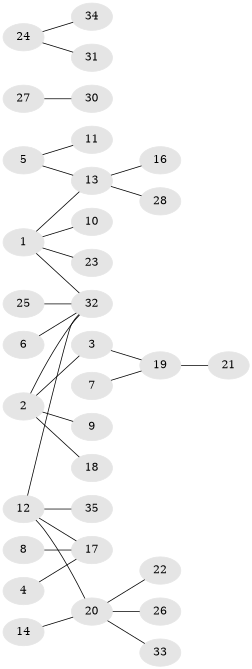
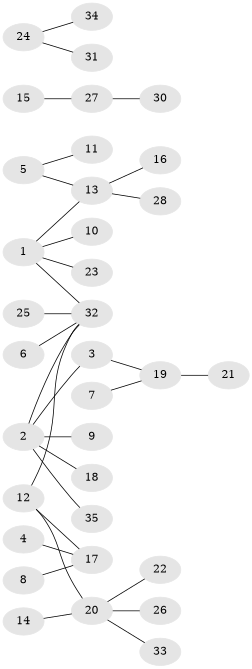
node "15": added
edge "12" -- "35": now "2" -- "35"
